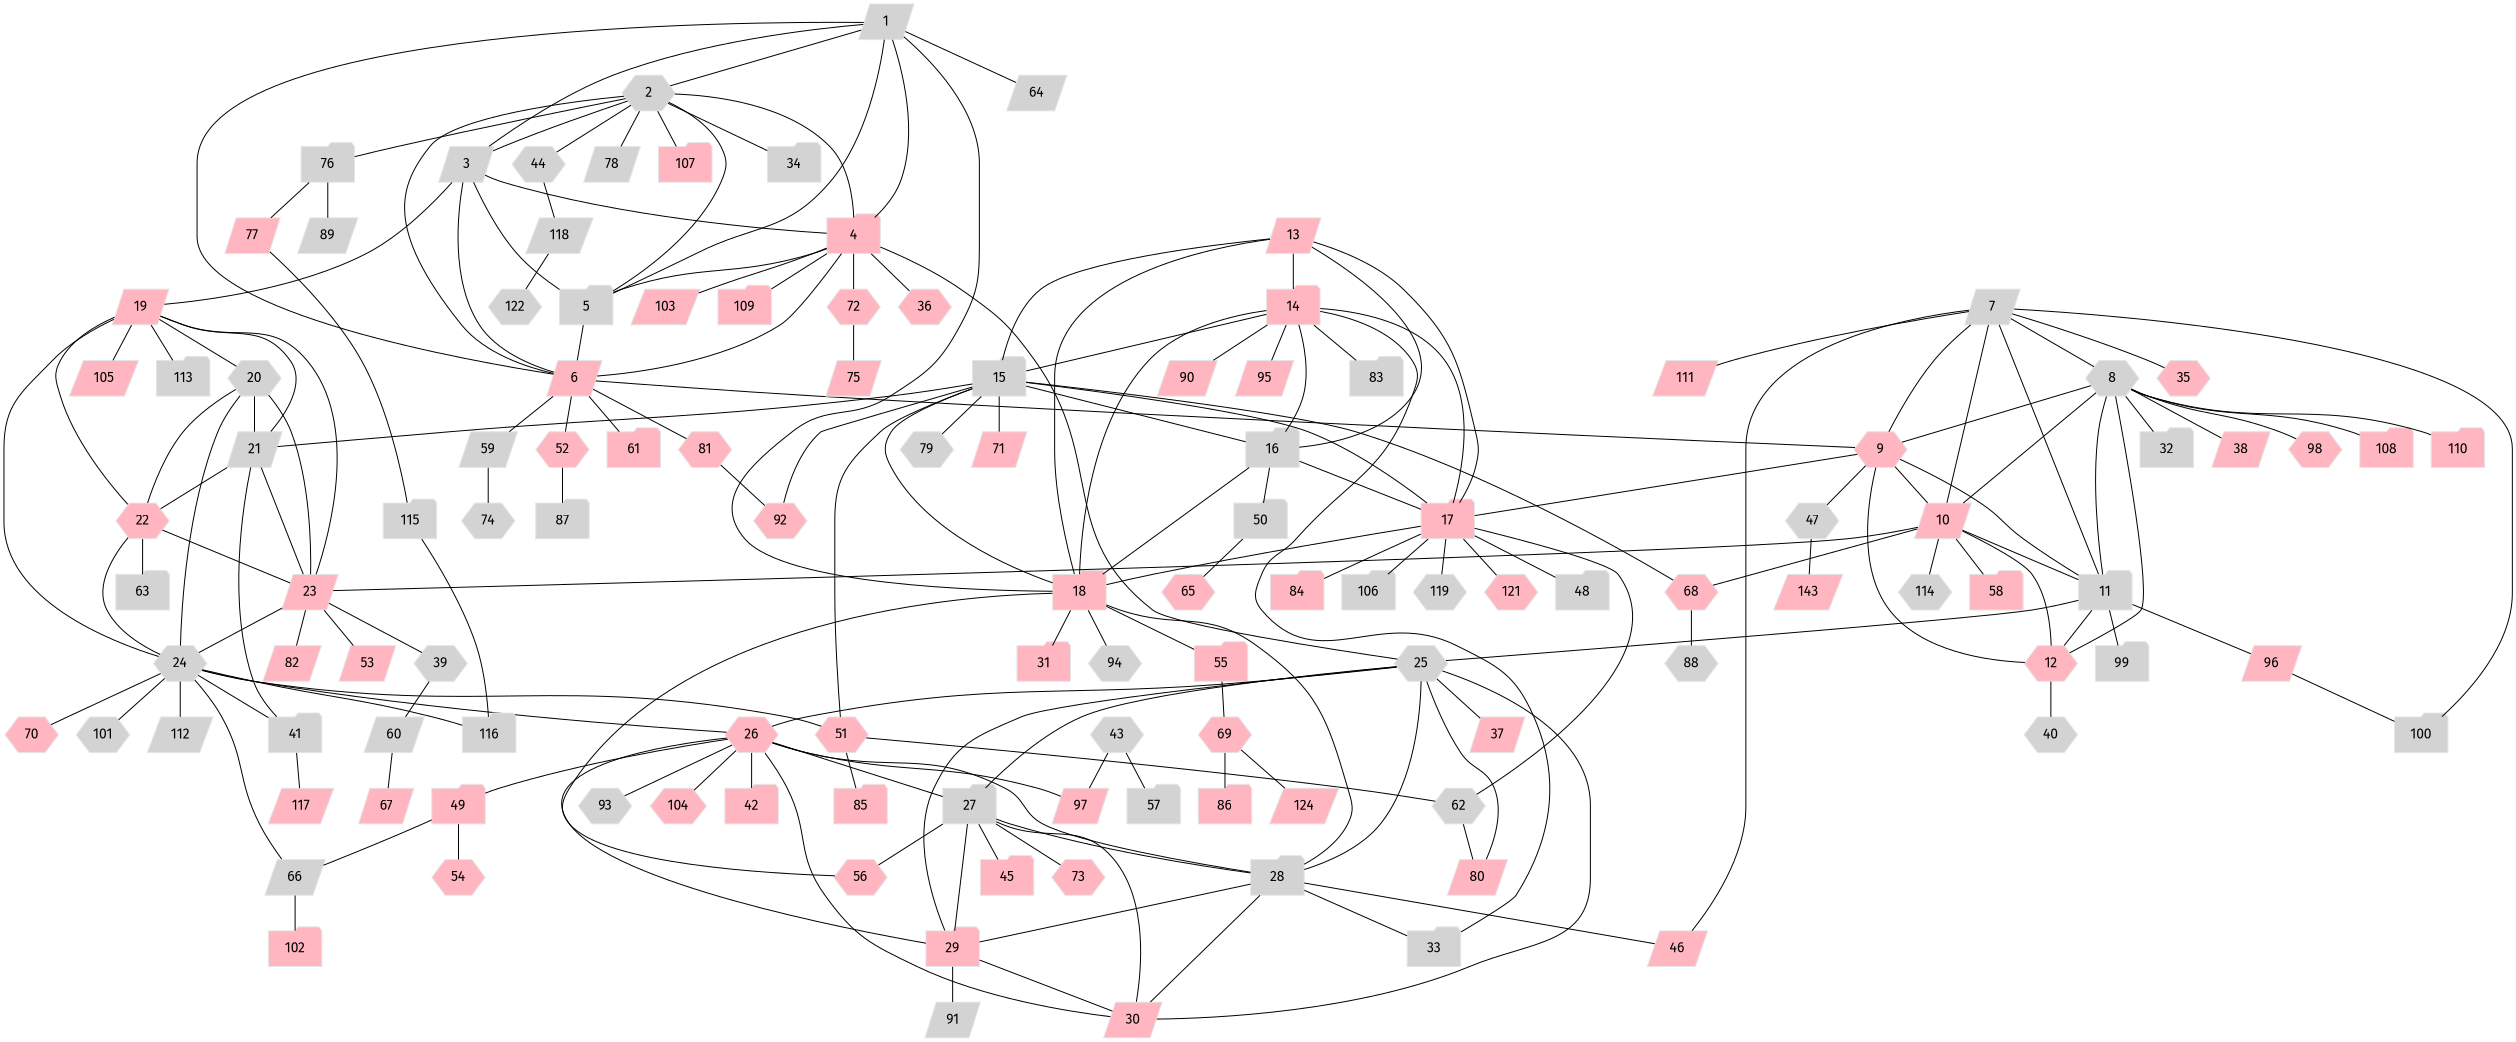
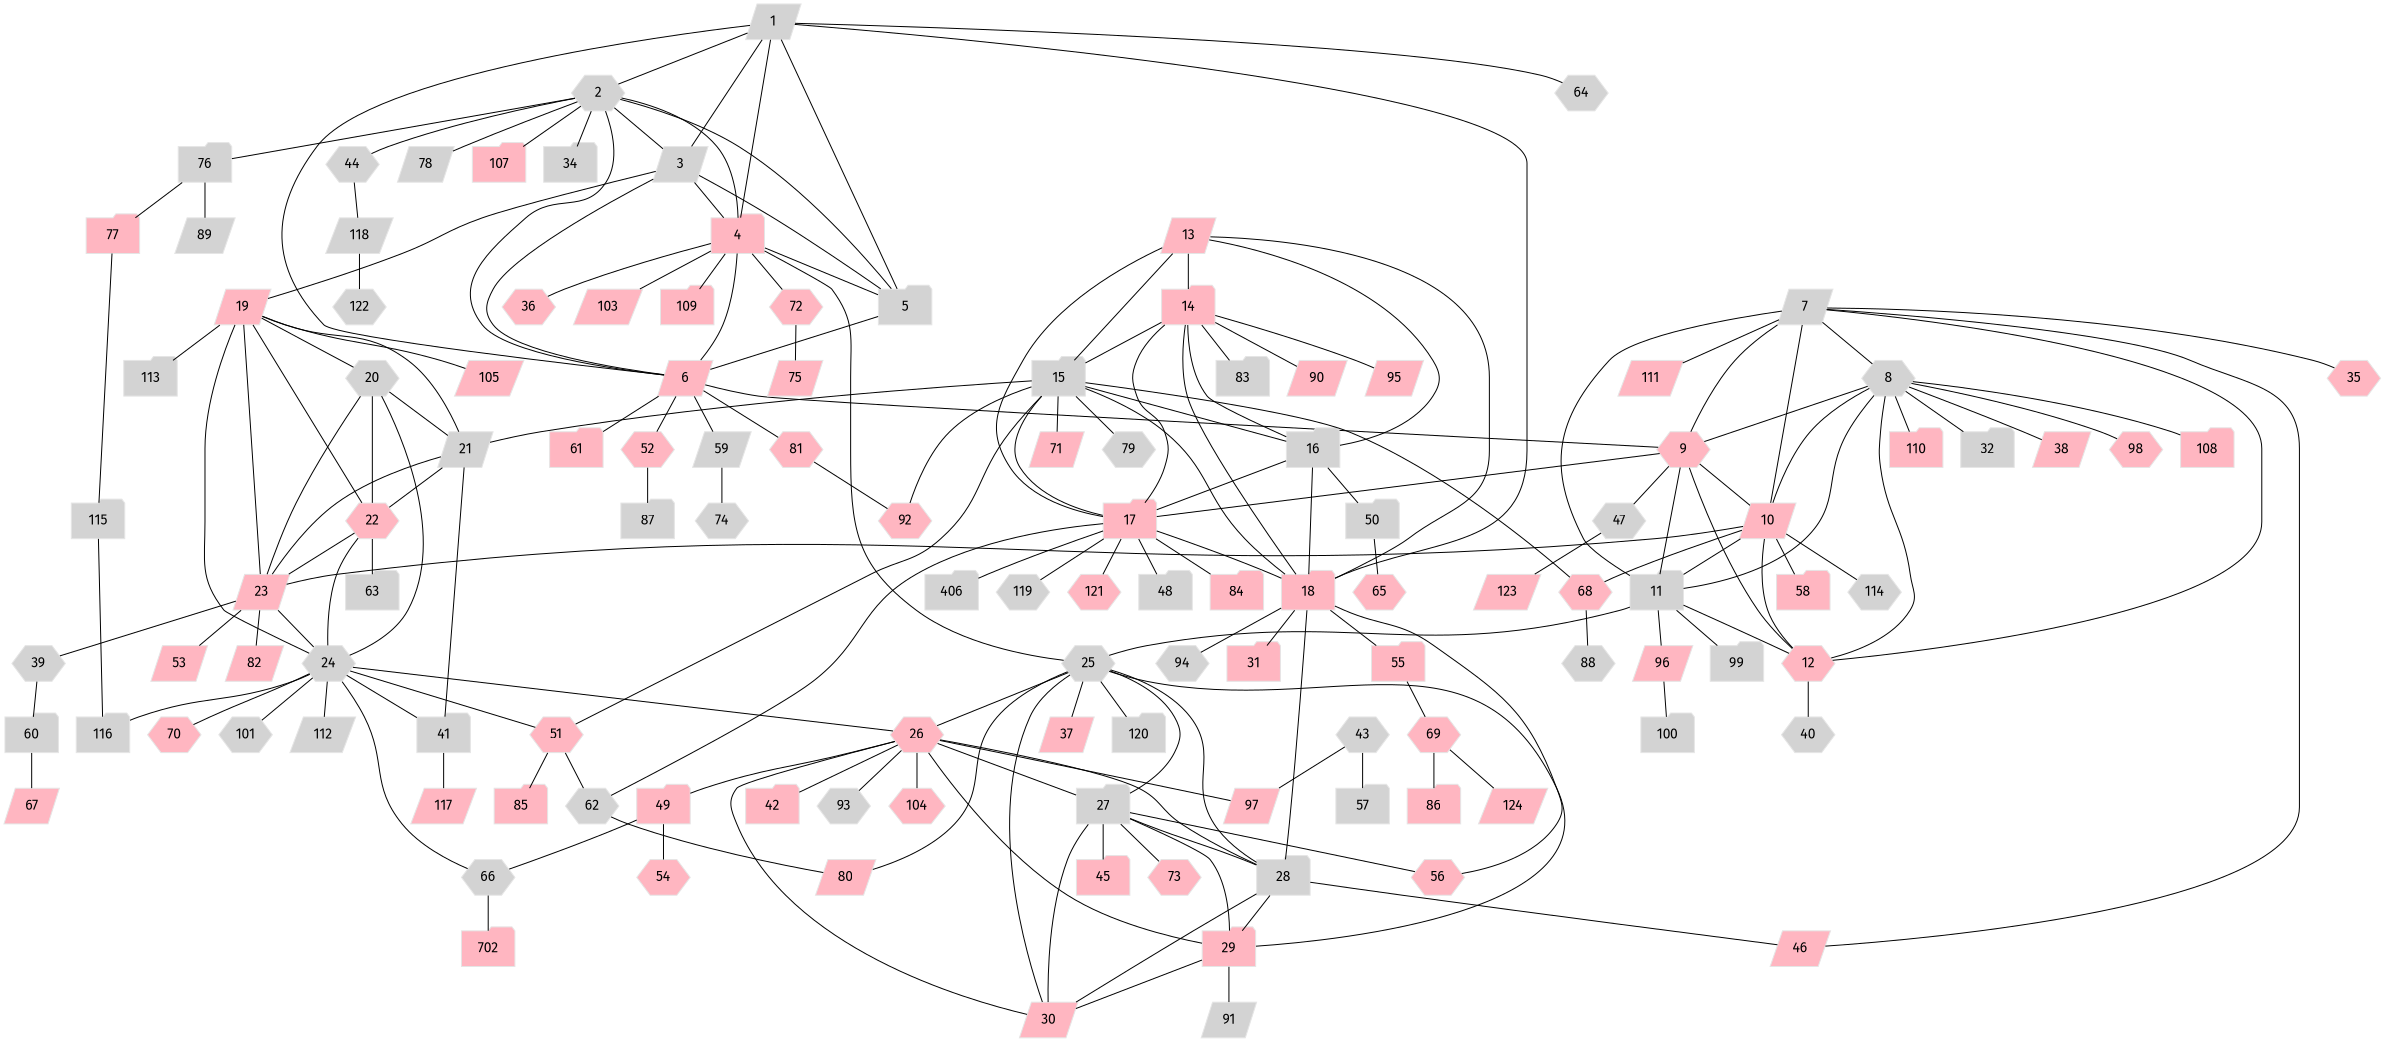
node "64": shape parallelogram -> hexagon
node "77": shape parallelogram -> folder
edge "7" -- "100": now "7" -- "12"
node "106": label "106" -> "406"
node "143": label "143" -> "123"
node "60": shape parallelogram -> folder
node "120": added
node "66": shape parallelogram -> hexagon
node "102": label "102" -> "702"
node "33": removed
